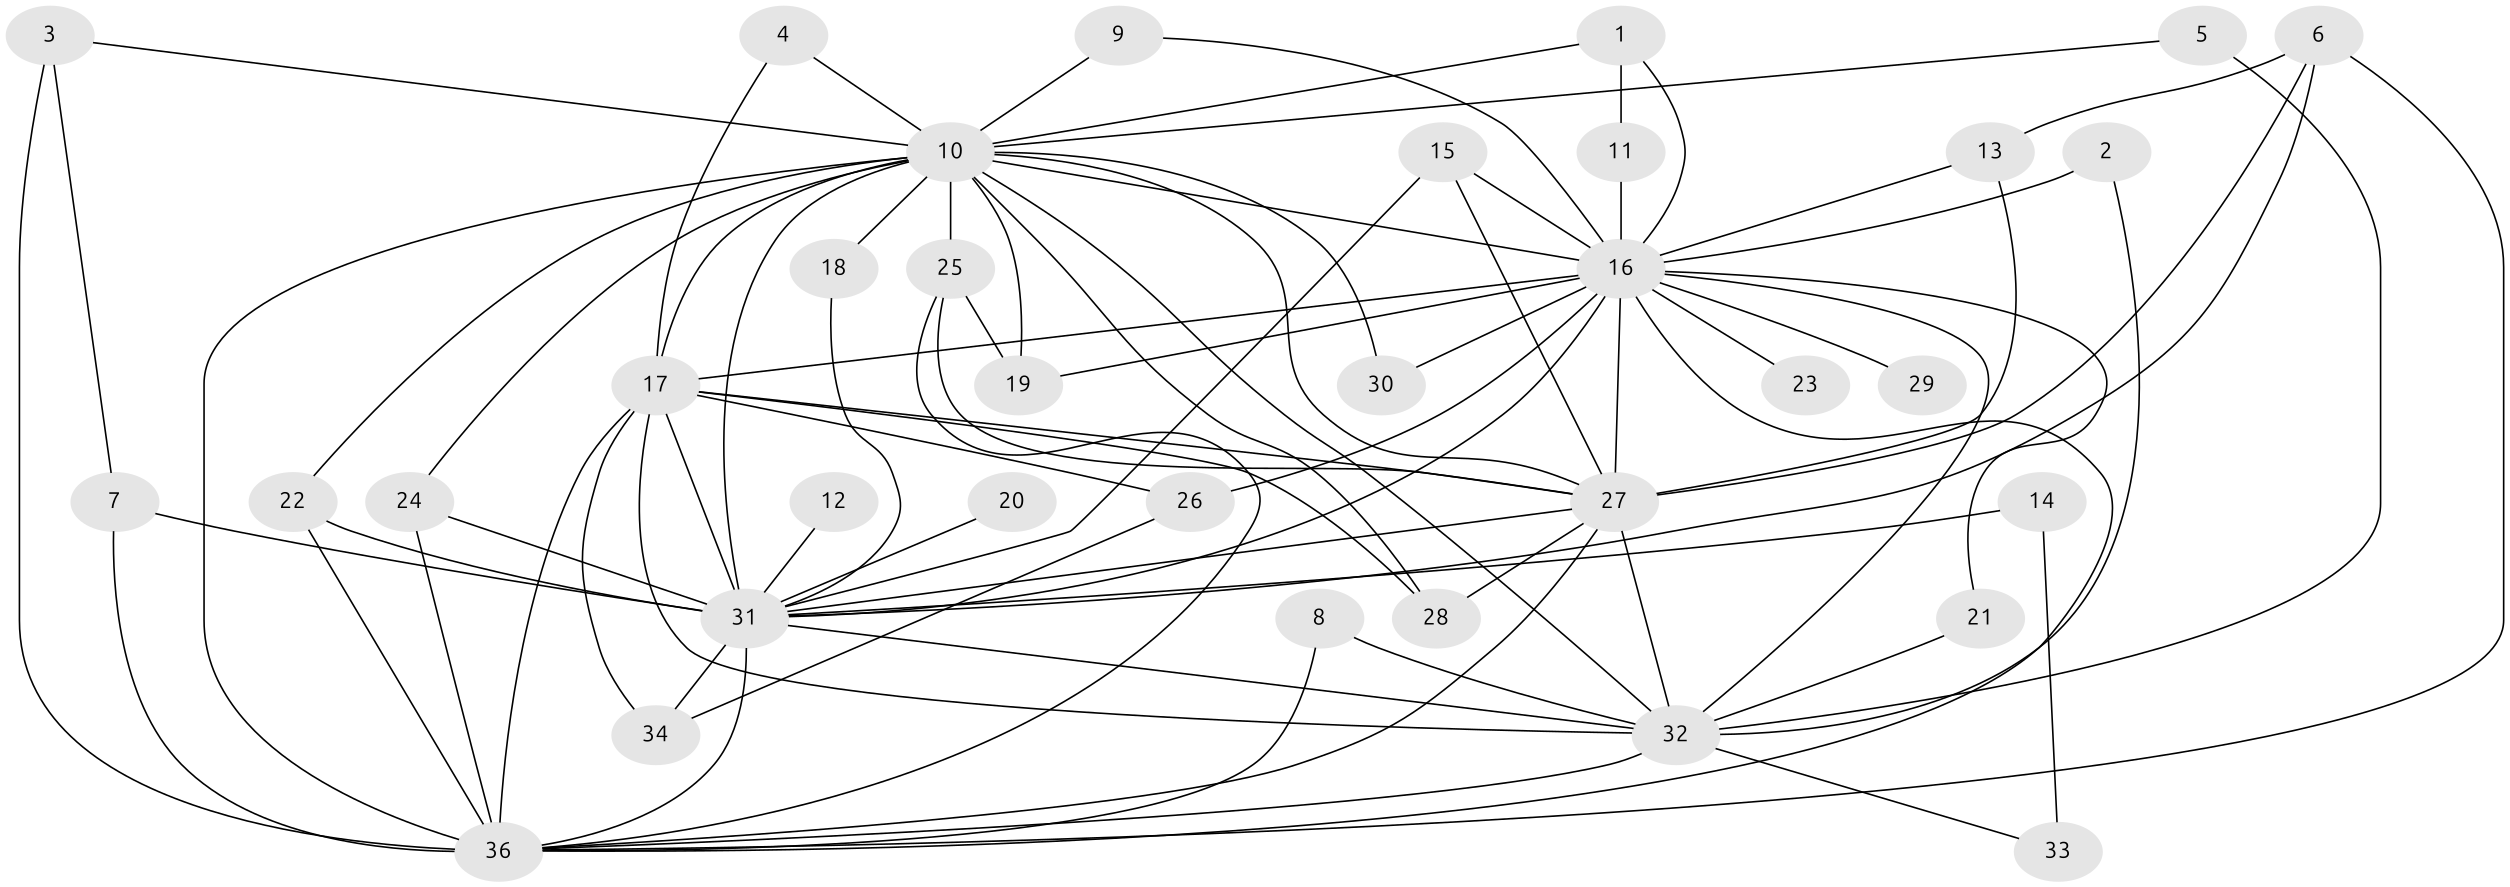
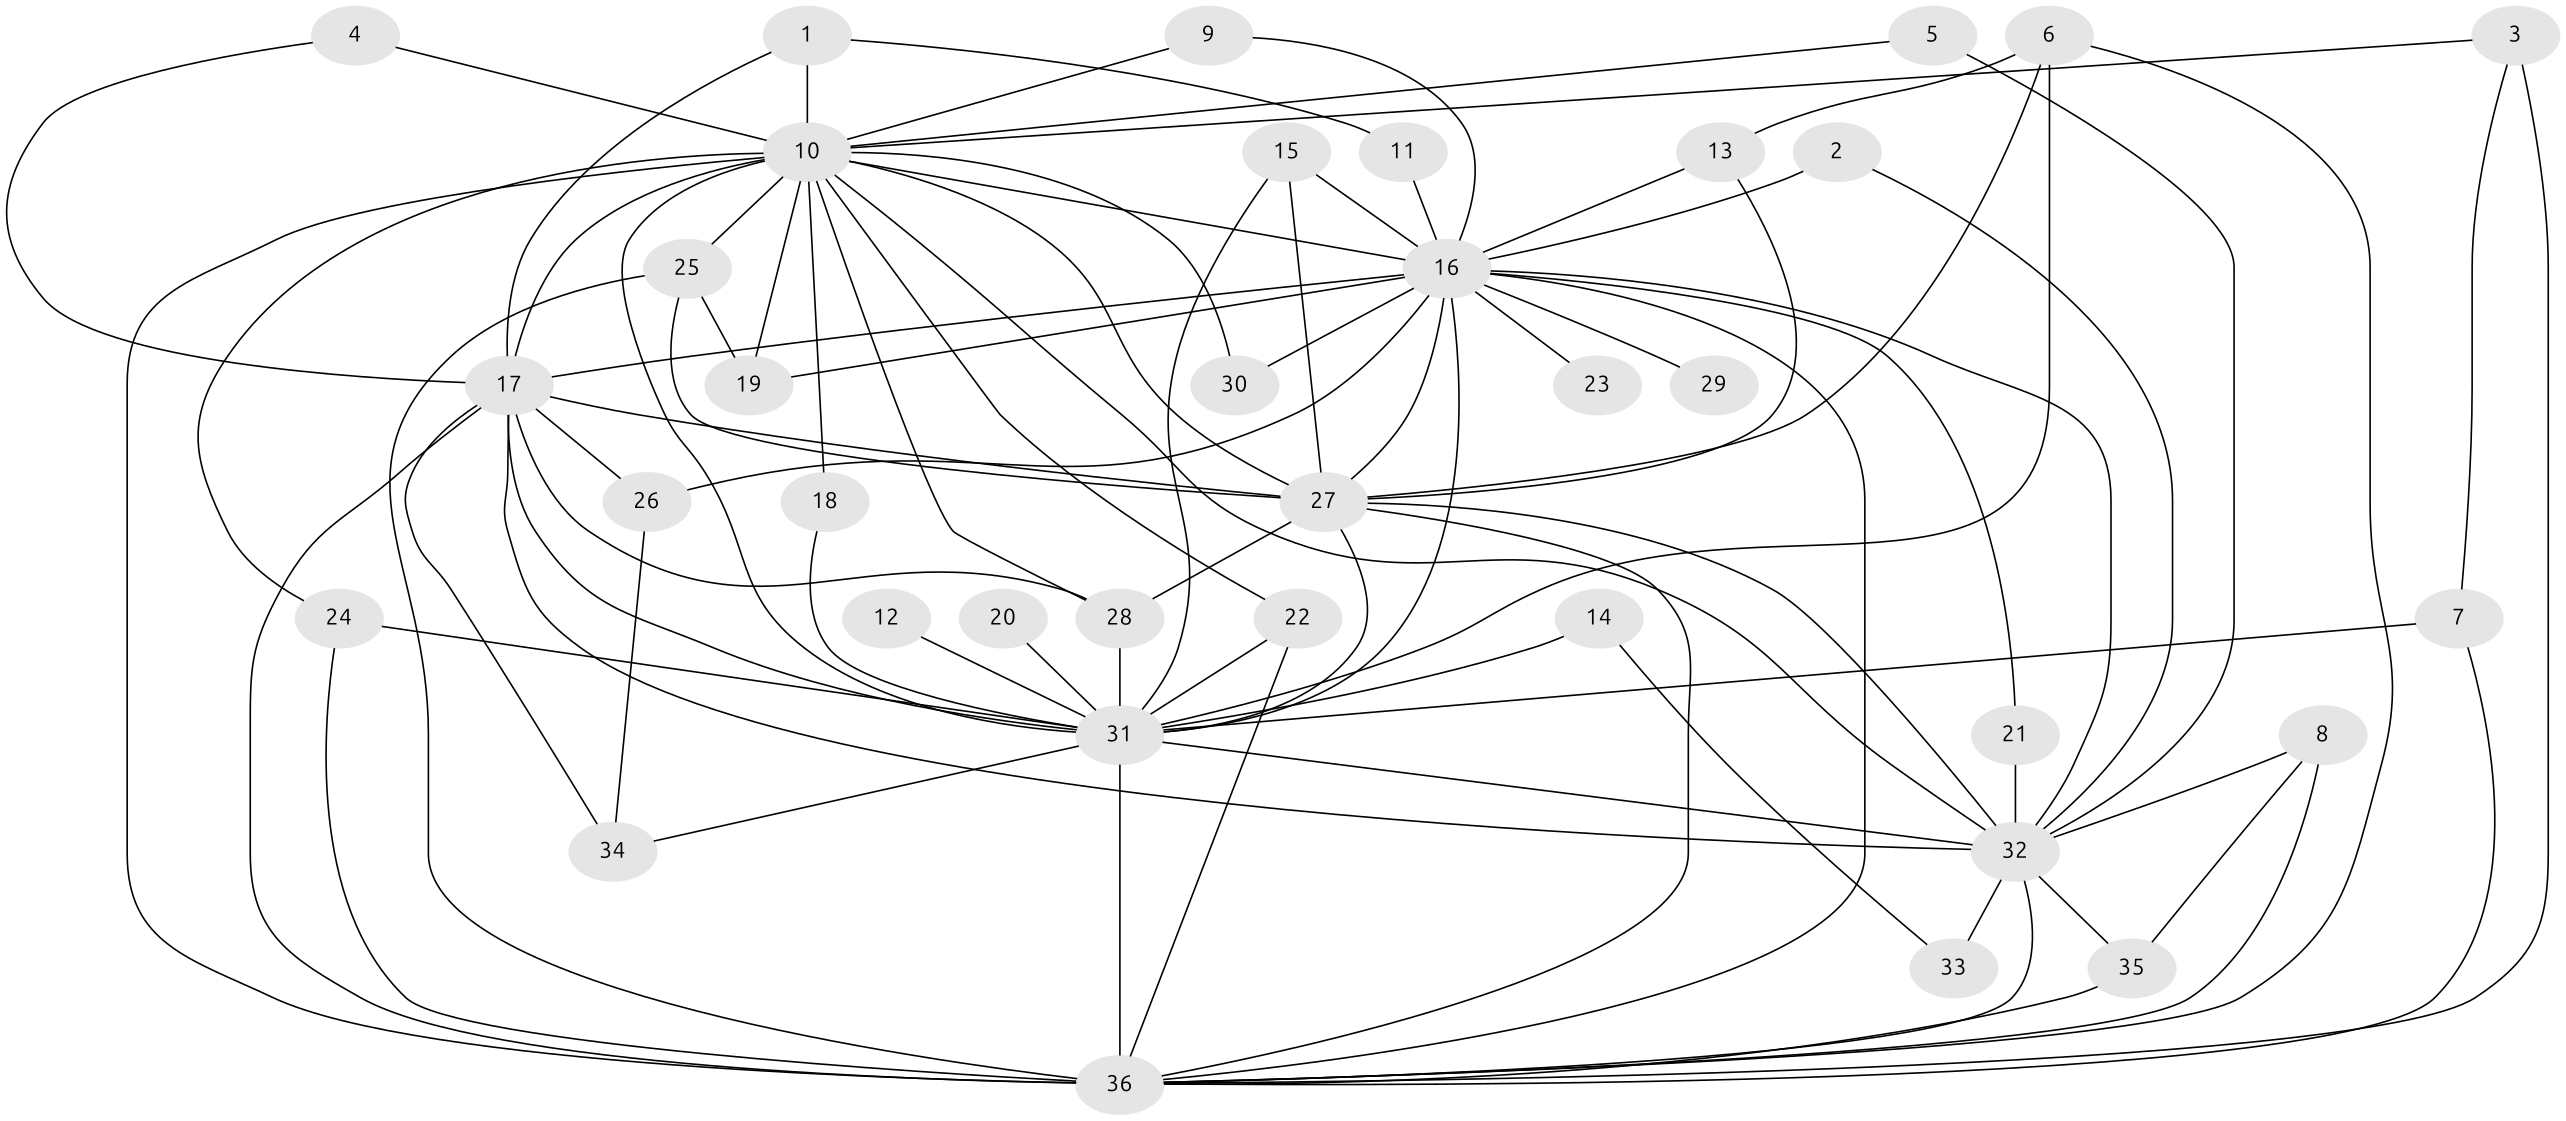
edge "1" -- "16": now "1" -- "17"
edge "28" -- "31": added
node "35": added
